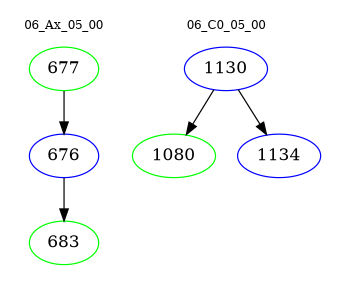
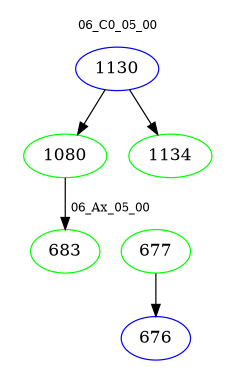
node "1134": color blue -> green
edge "676" -> "683": now "1080" -> "683"
